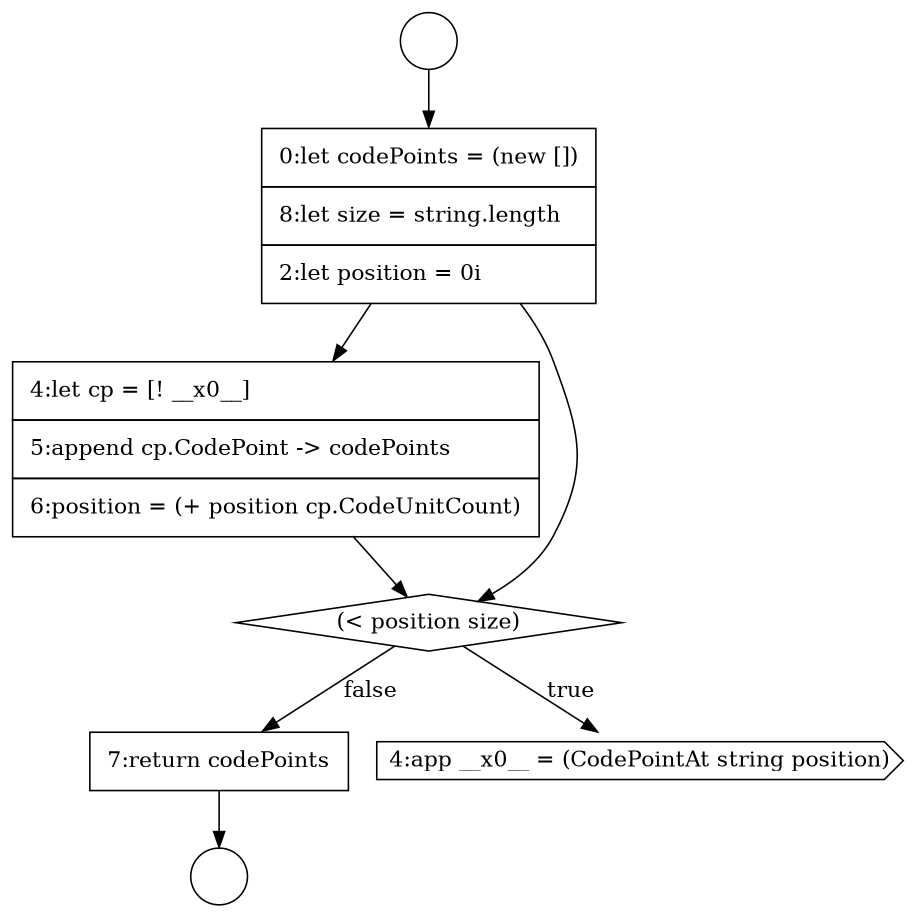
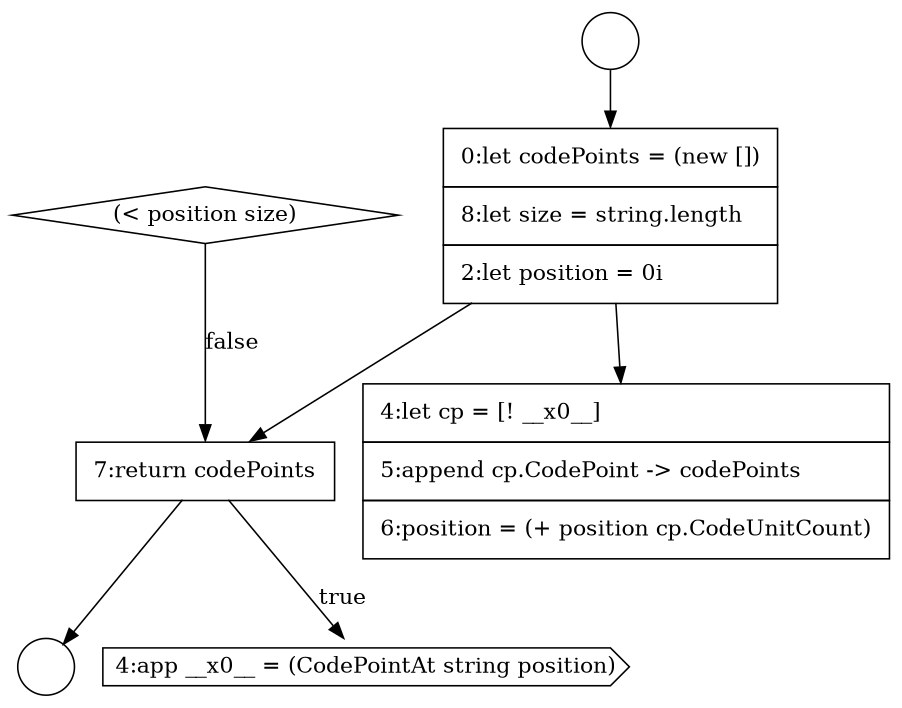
edge "0:let codePoints = (new [])" -> "(< position size)": now "0:let codePoints = (new [])" -> "7:return codePoints"
edge "4:let cp = [! __x0__]" -> "(< position size)": removed
edge "(< position size)" -> "4:app __x0__ = (CodePointAt string position)": now "7:return codePoints" -> "4:app __x0__ = (CodePointAt string position)"
